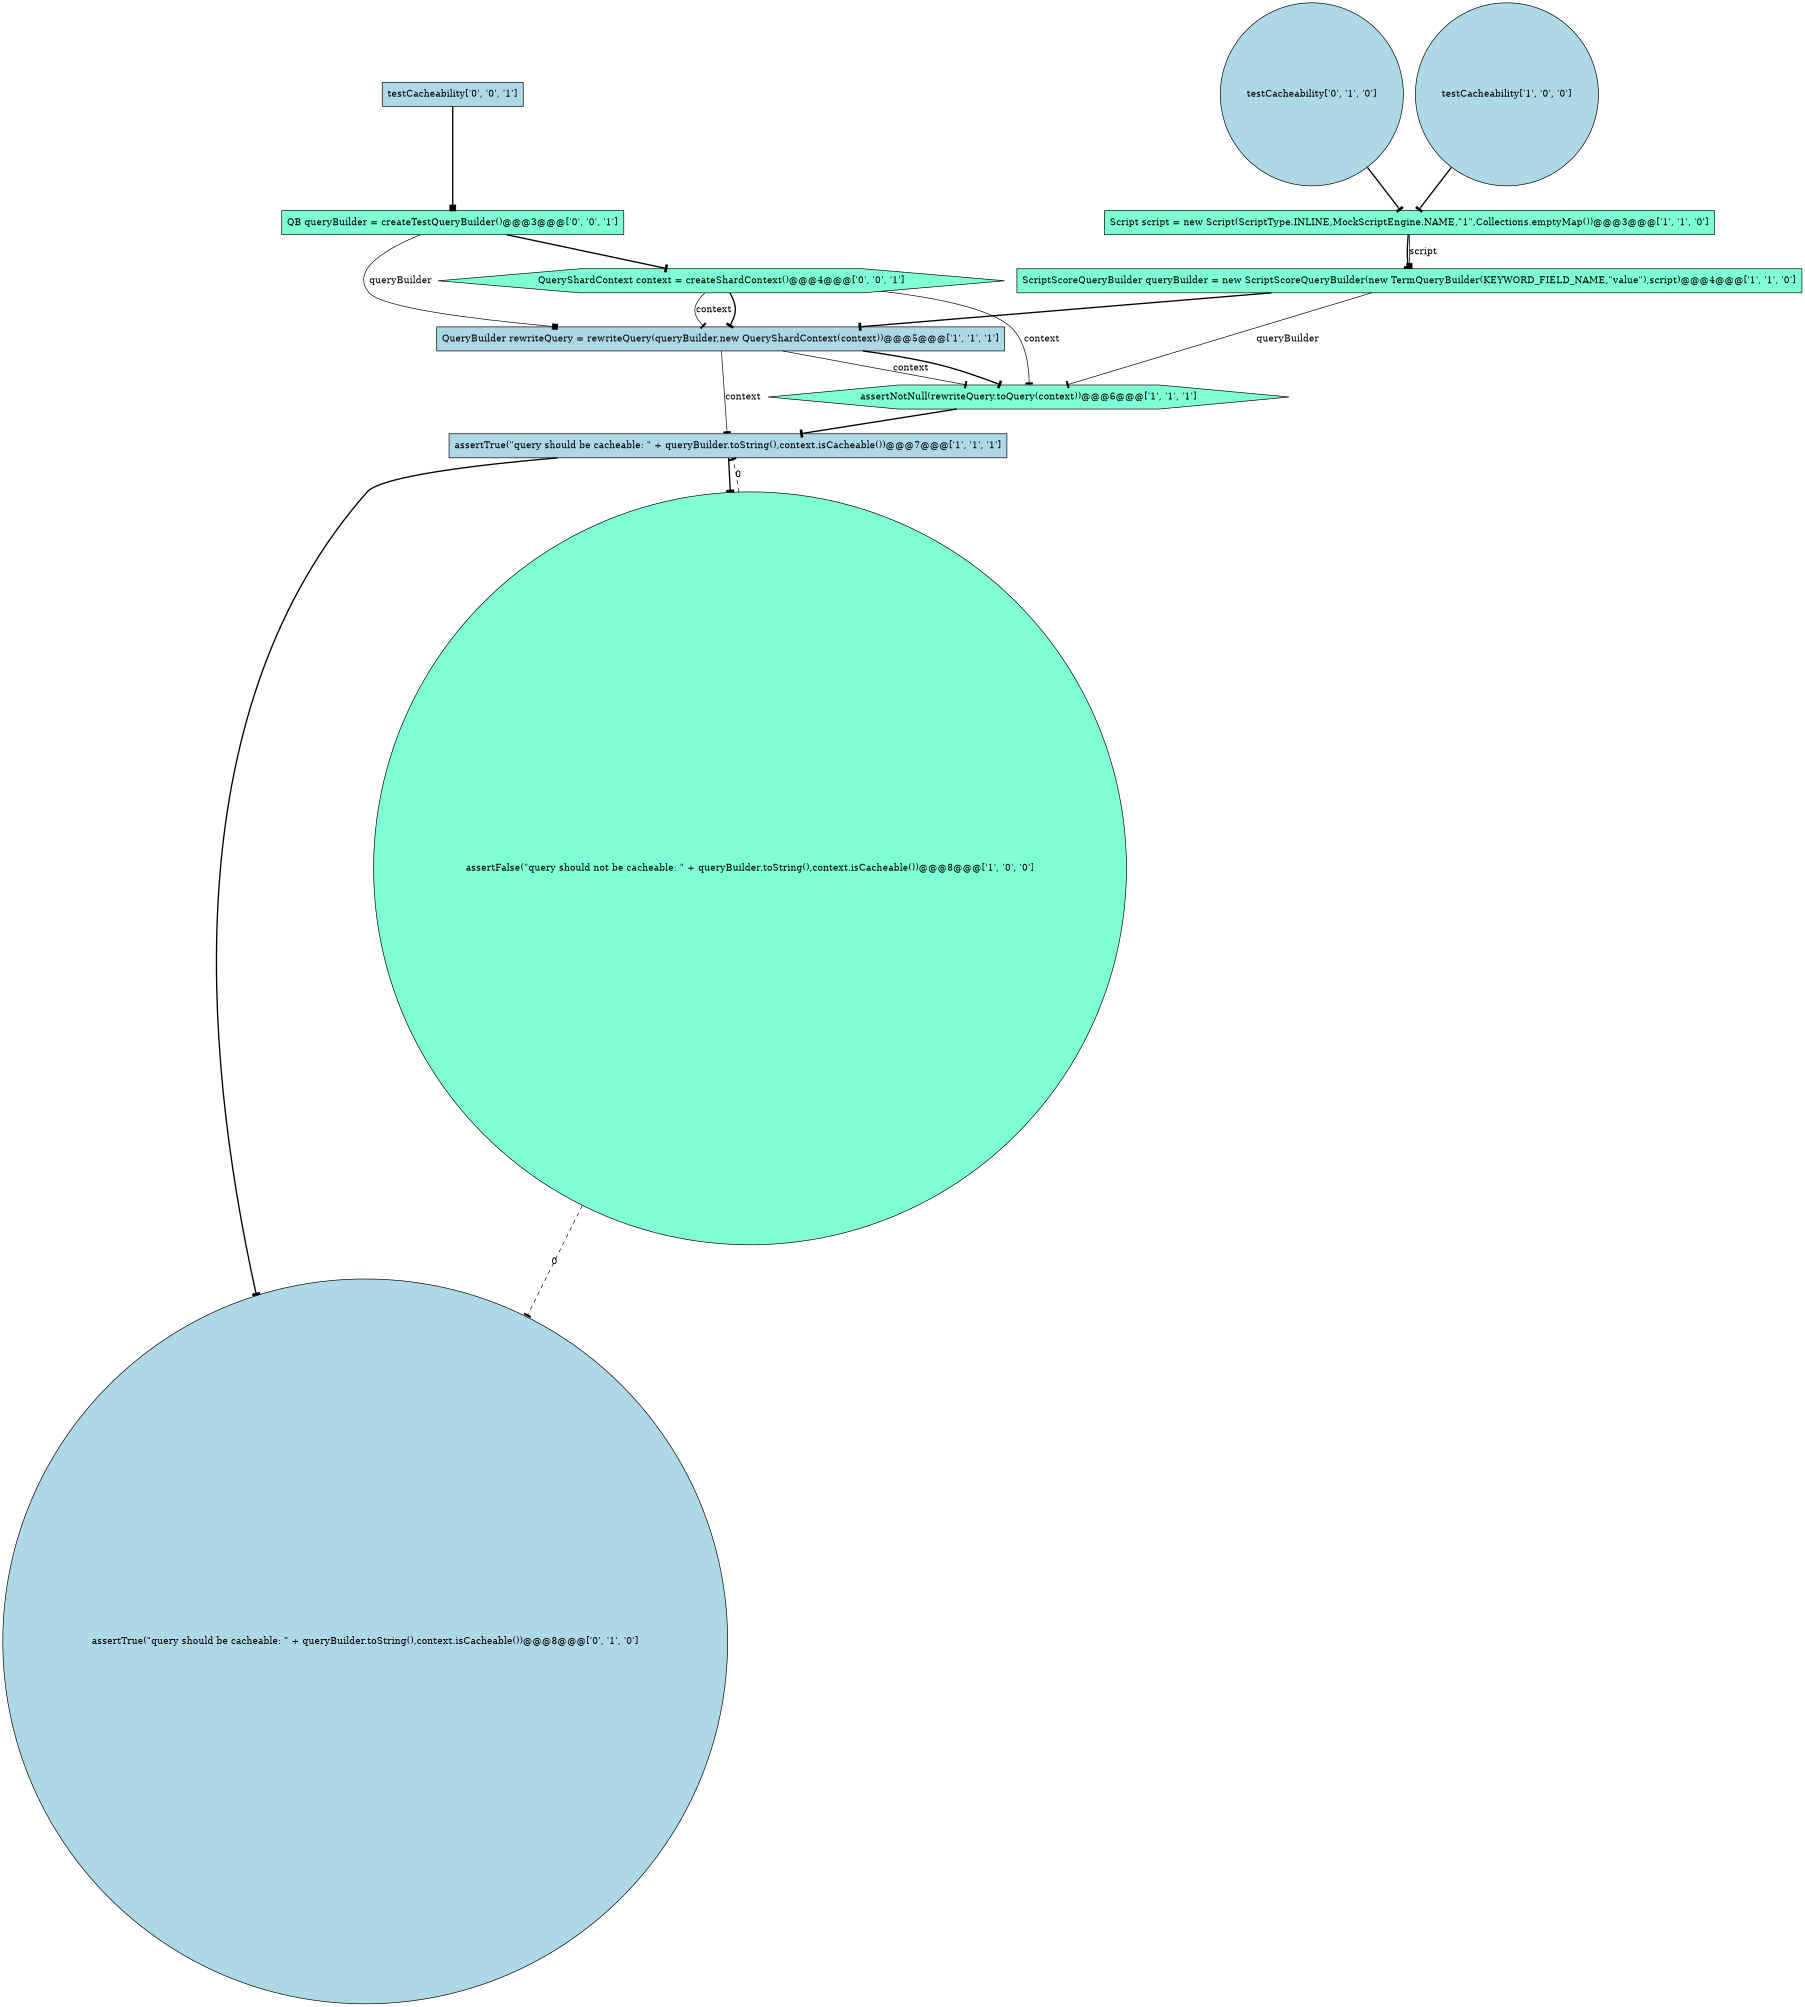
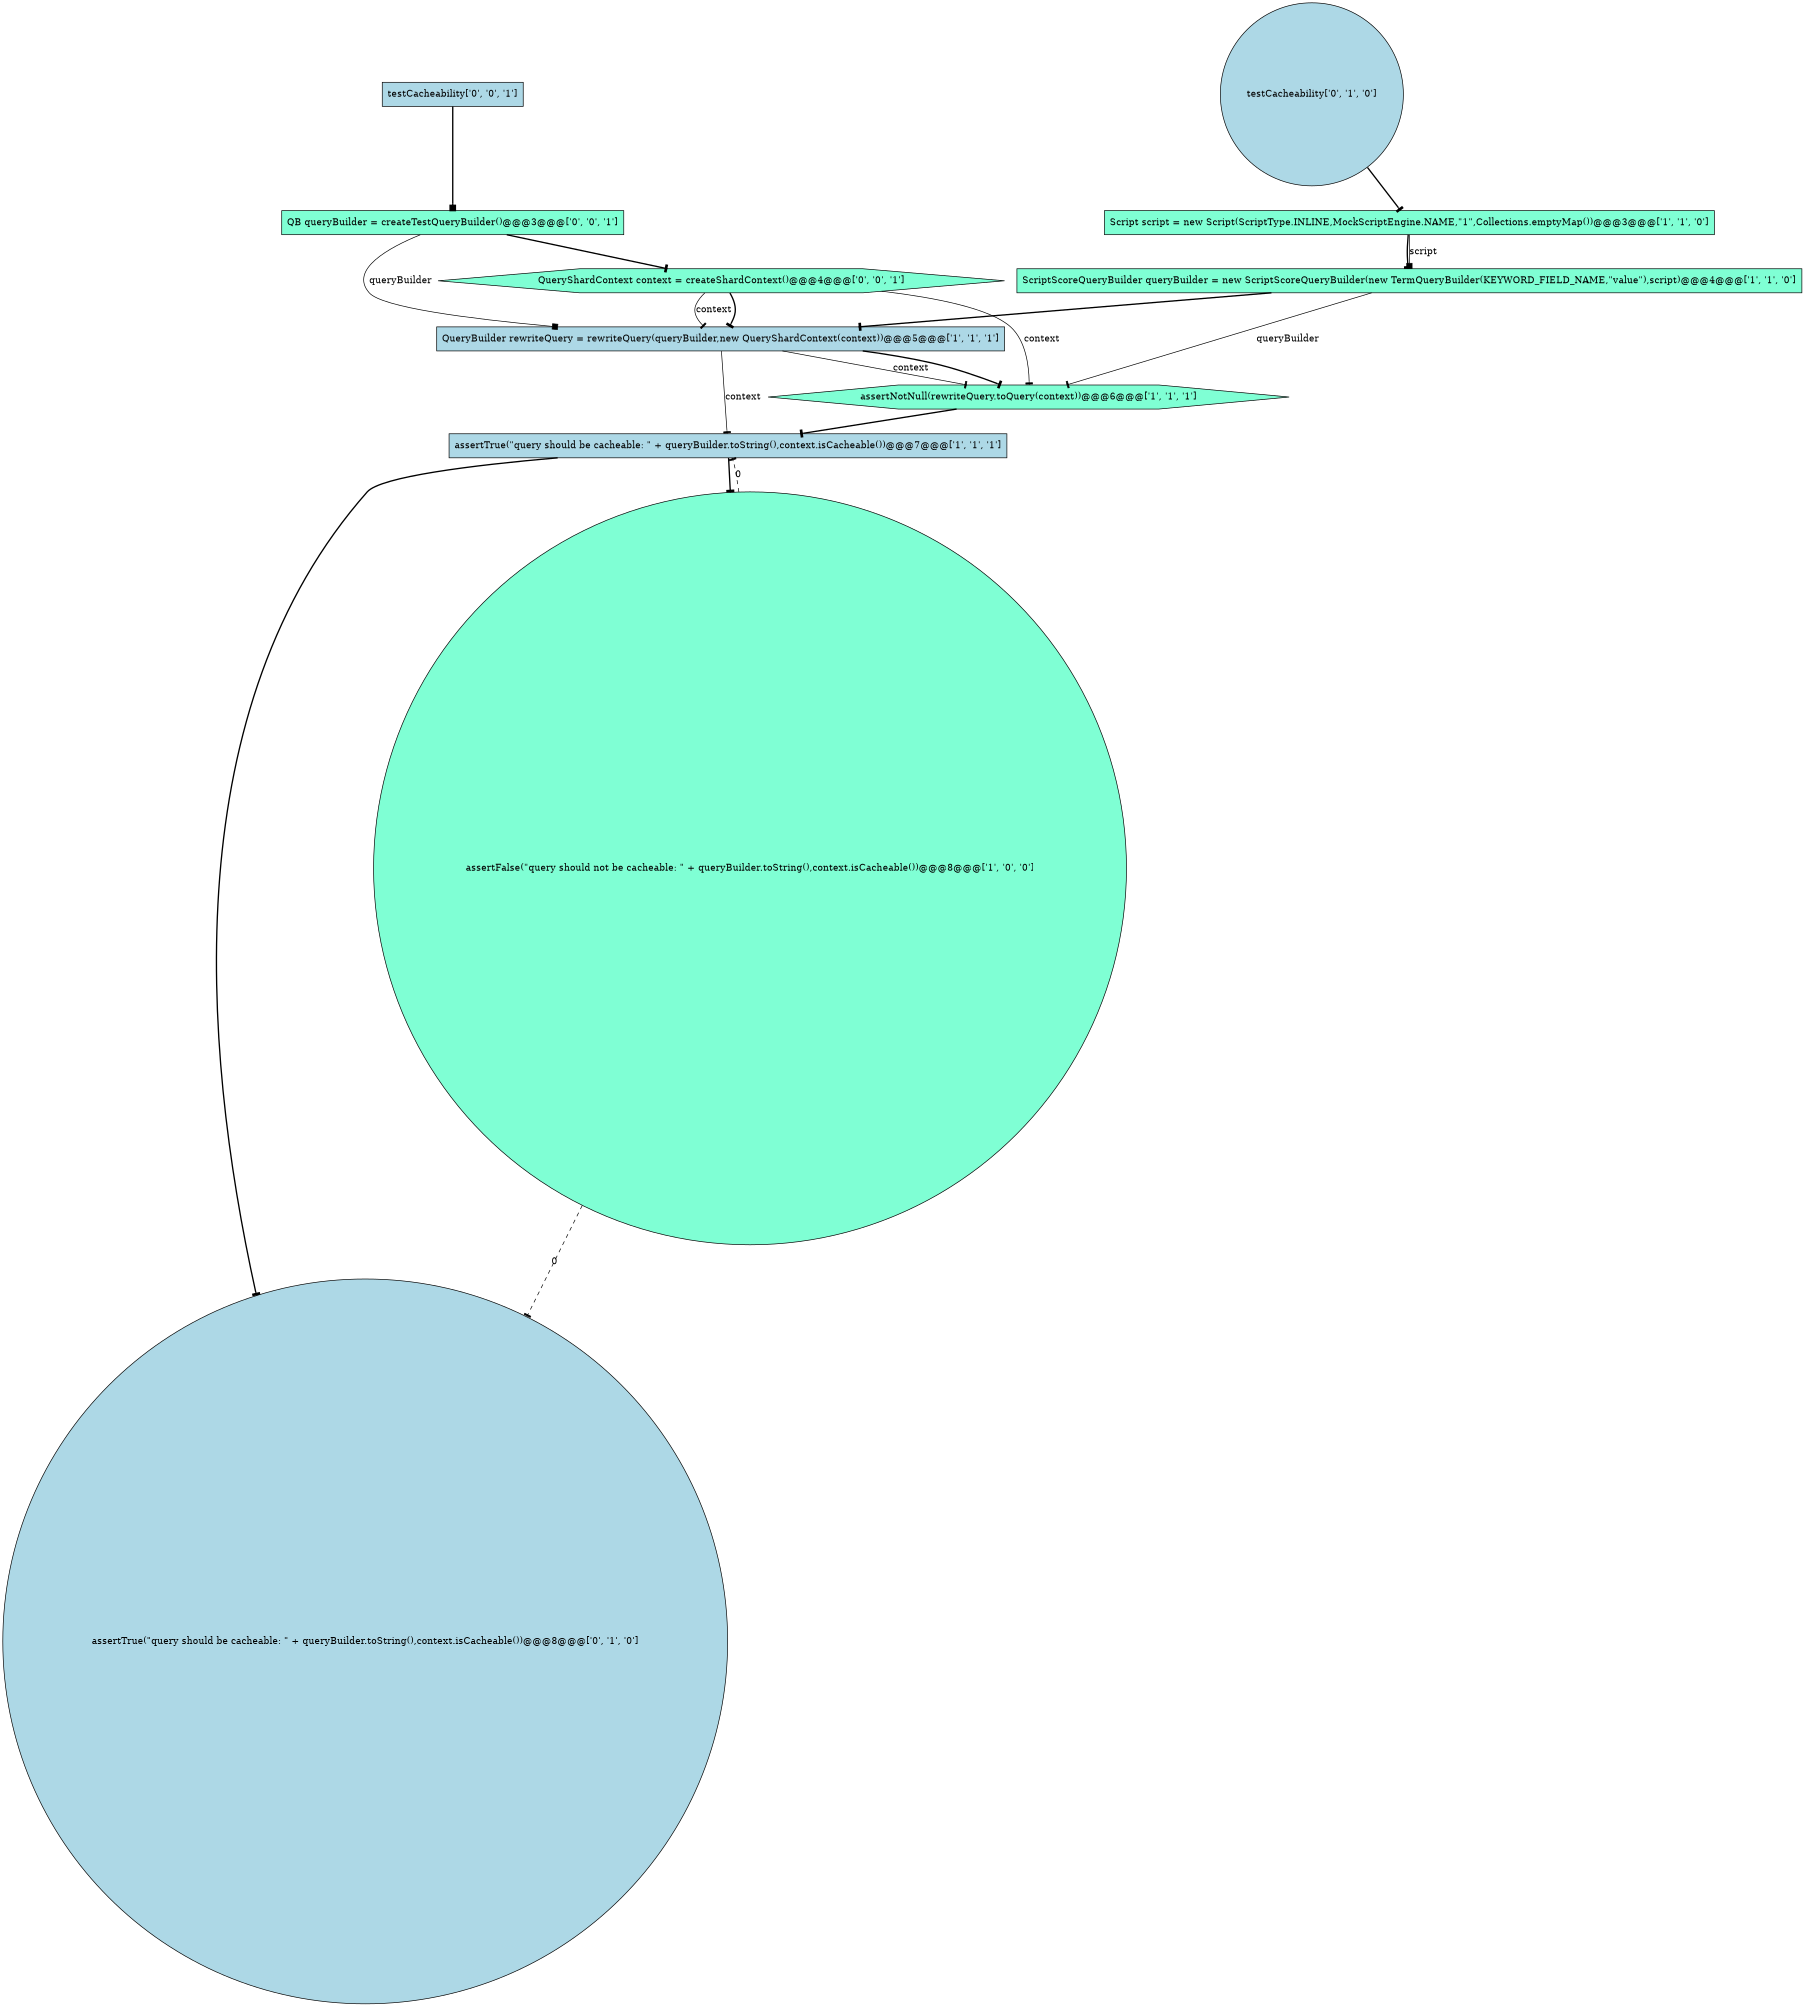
node "testCacheability['1', '0', '0']": removed
